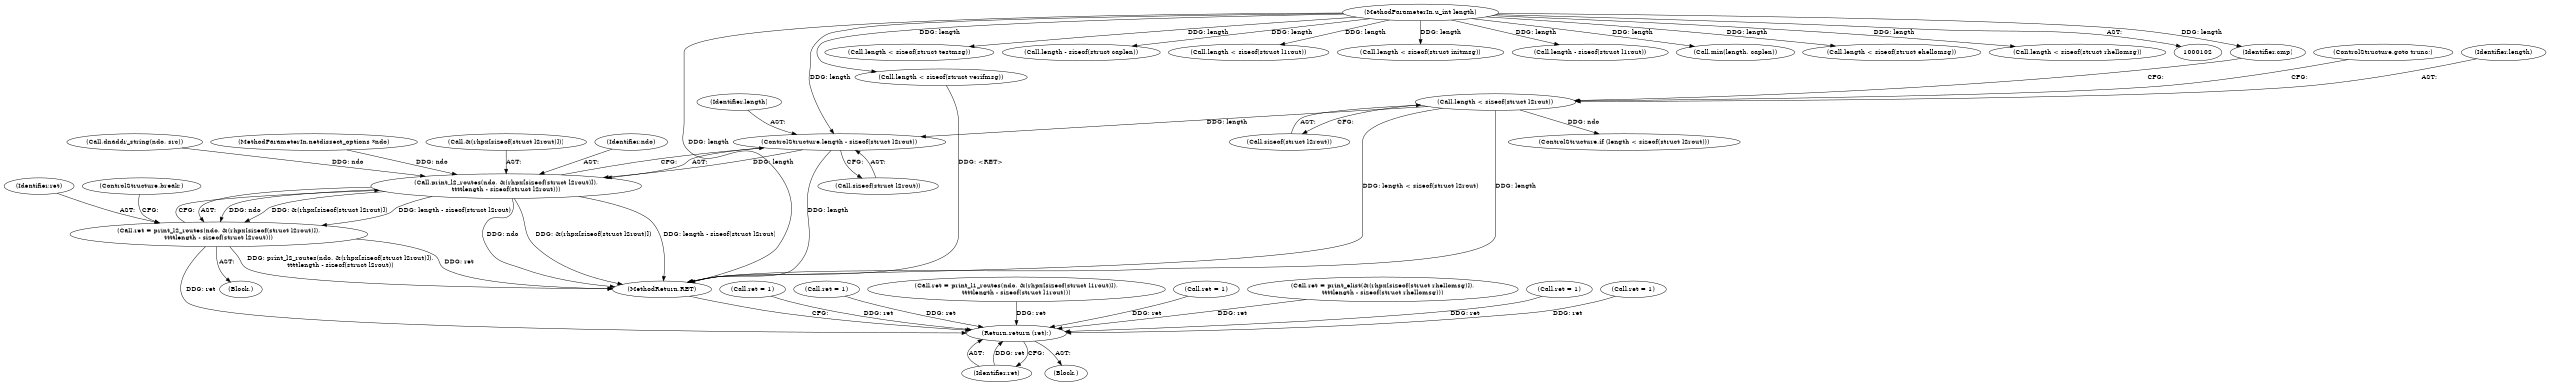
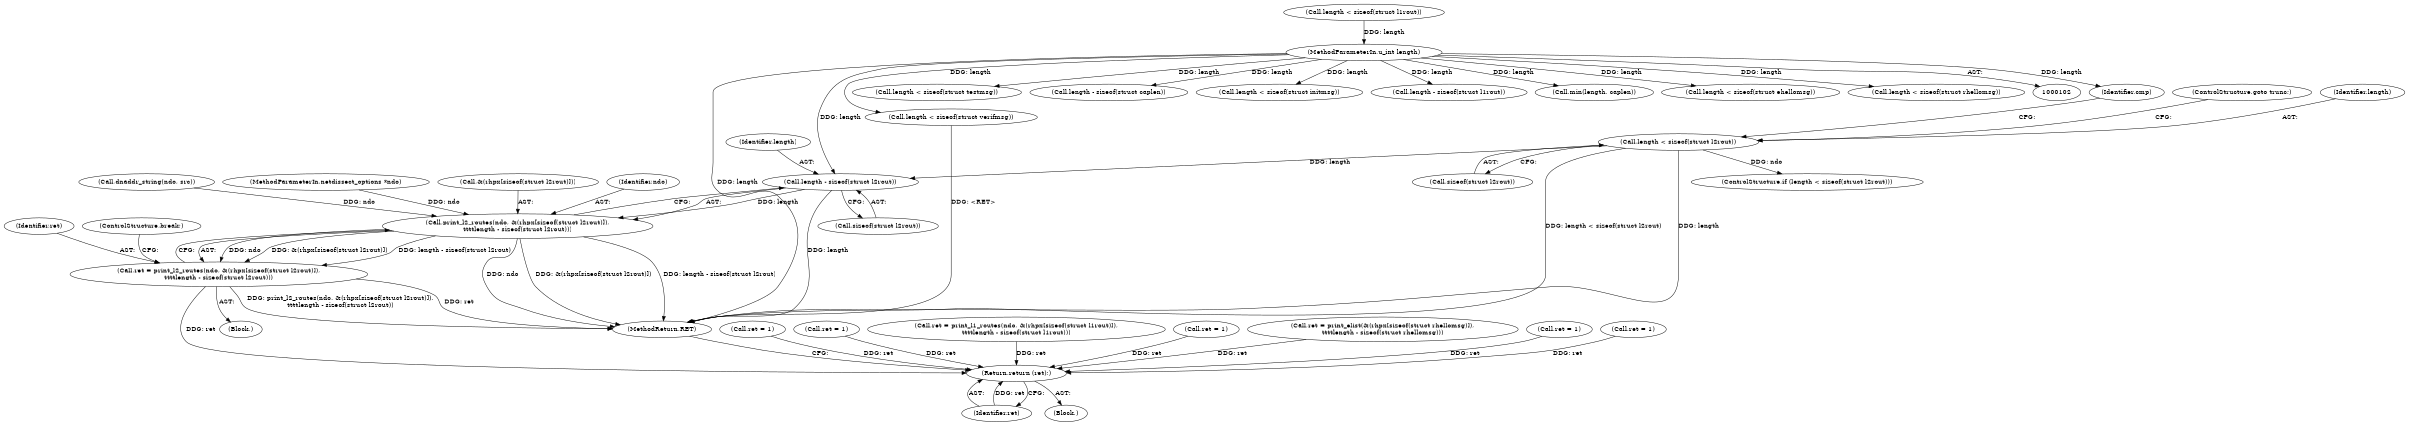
edge "(MethodParameterIn,u_int length)" -> "(Call,length < sizeof(struct l1rout))": reversed
node "(ControlStructure,length - sizeof(struct l2rout))": label "(ControlStructure,length - sizeof(struct l2rout))" -> "(Call,length - sizeof(struct l2rout))"
